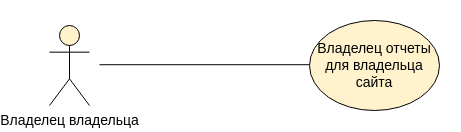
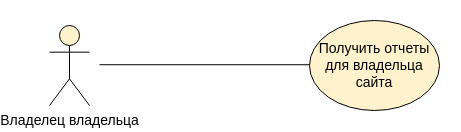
node "Владелец отчеты для владельца сайта": label "Владелец отчеты для владельца сайта" -> "Получить отчеты для владельца сайта"
